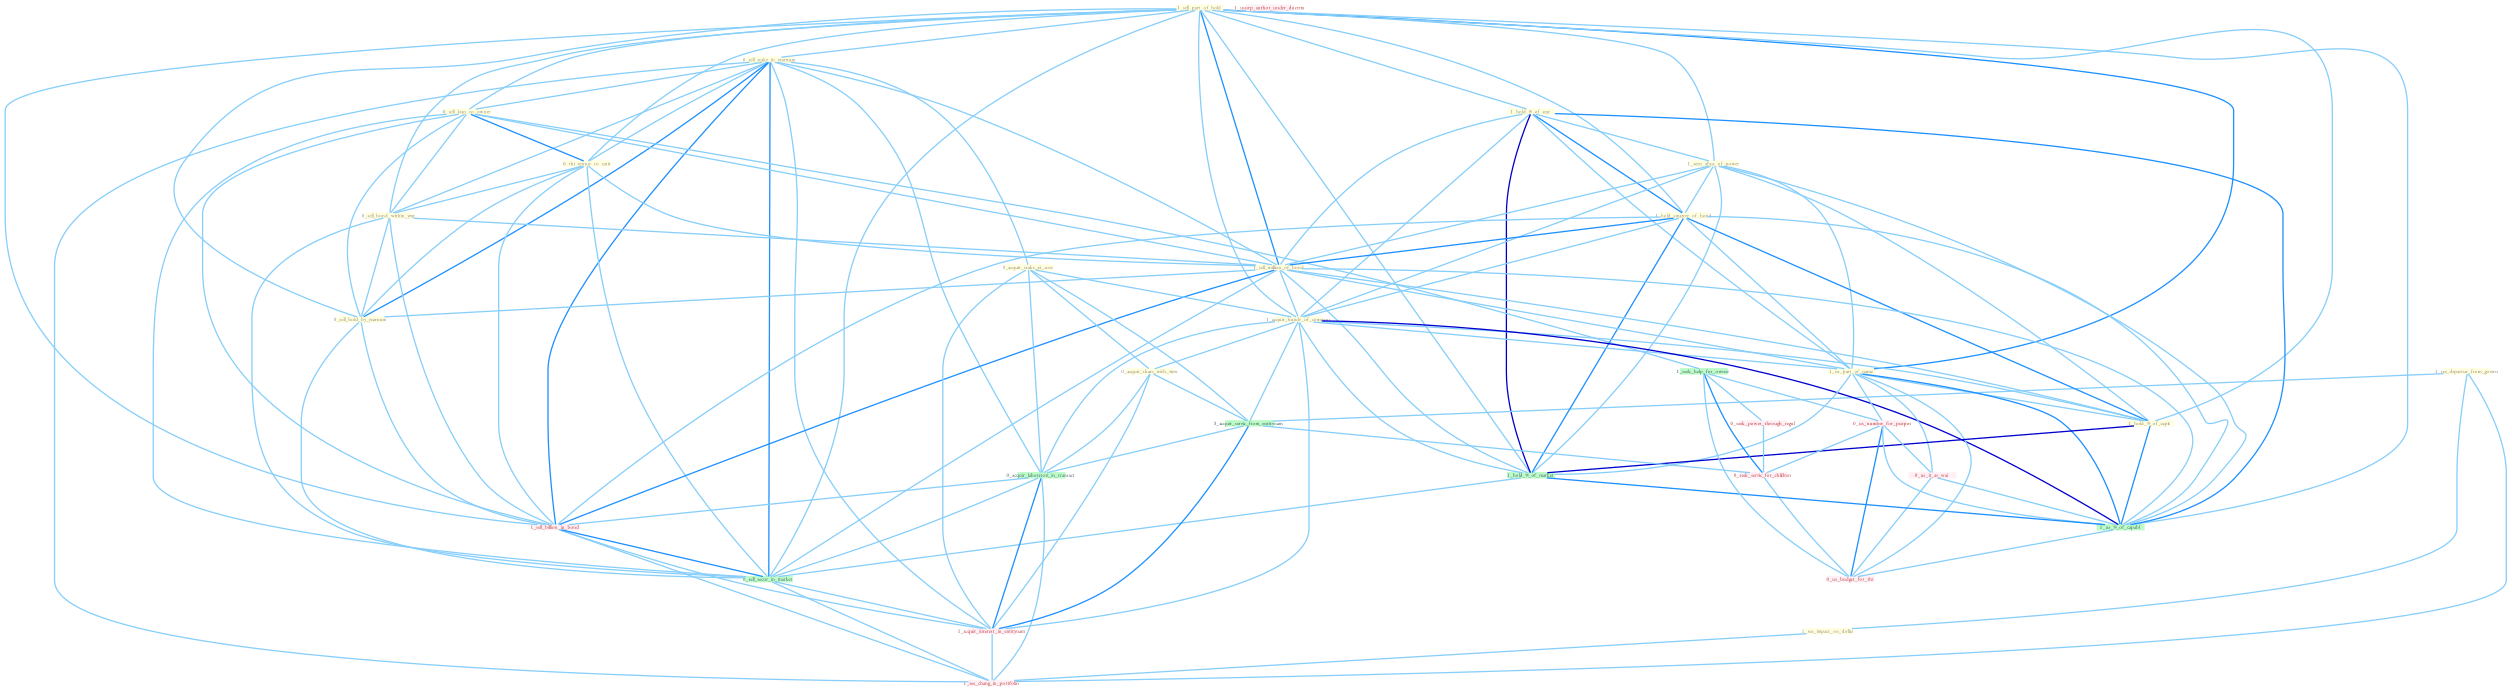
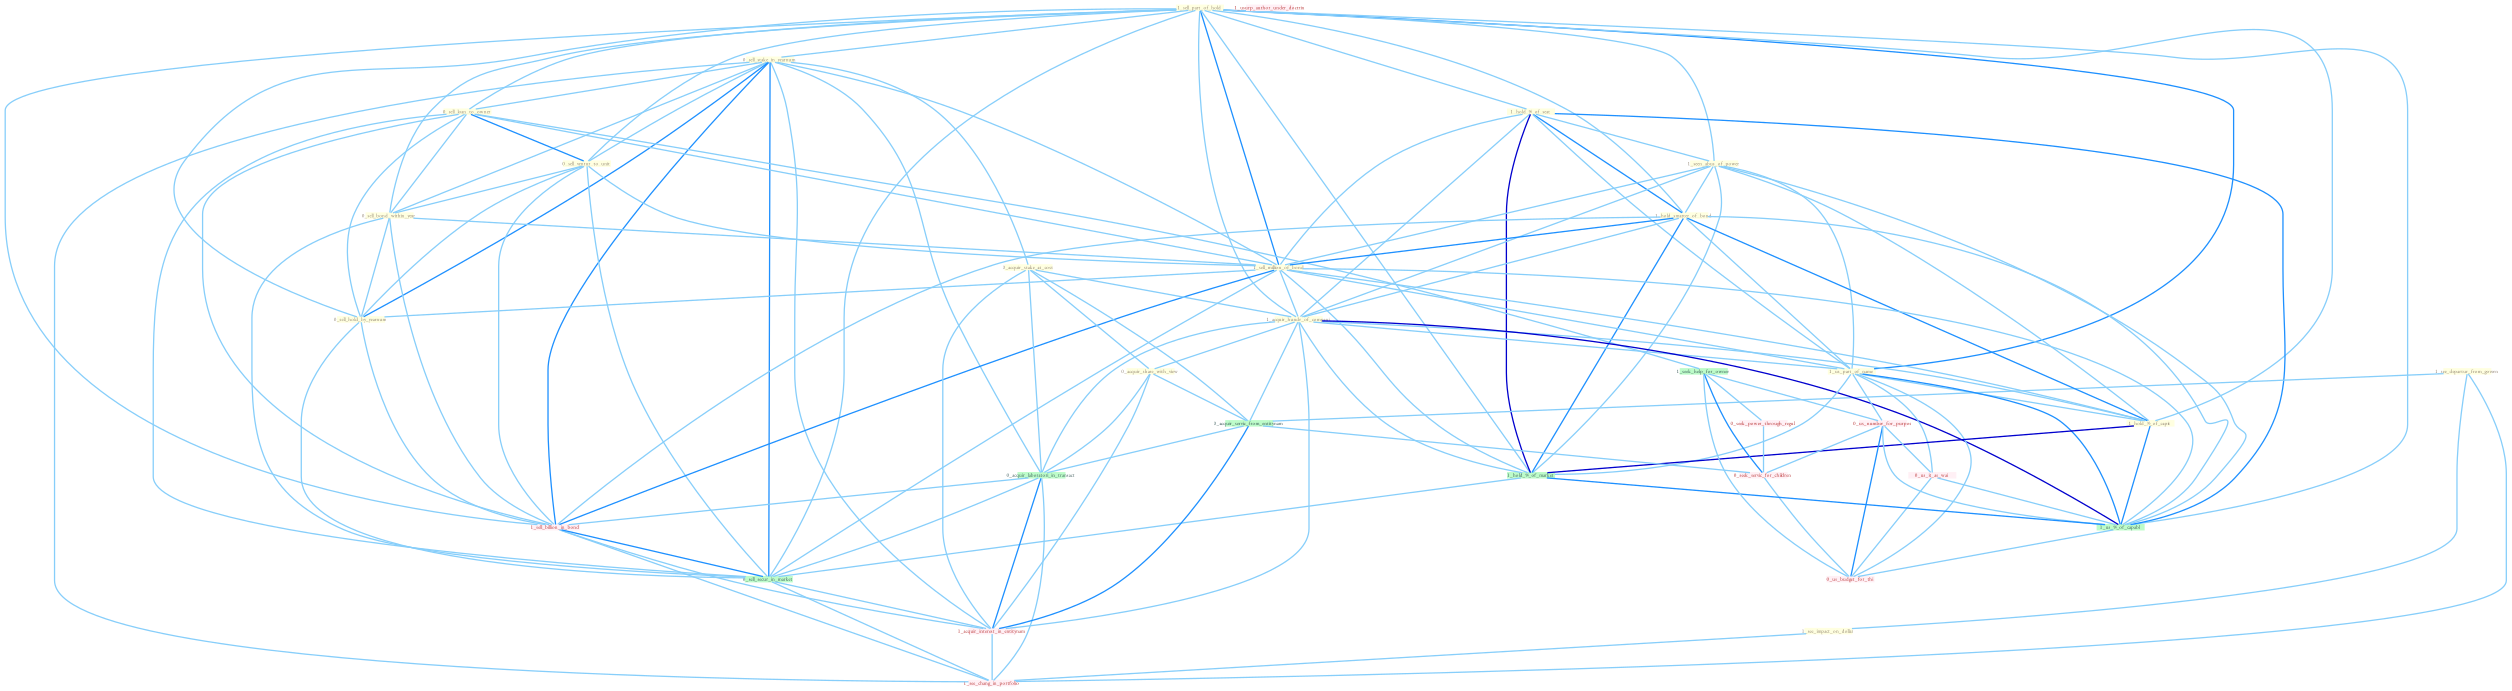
node "0_thi_ventur_to_unit": label "0_thi_ventur_to_unit" -> "0_sell_ventur_to_unit"
